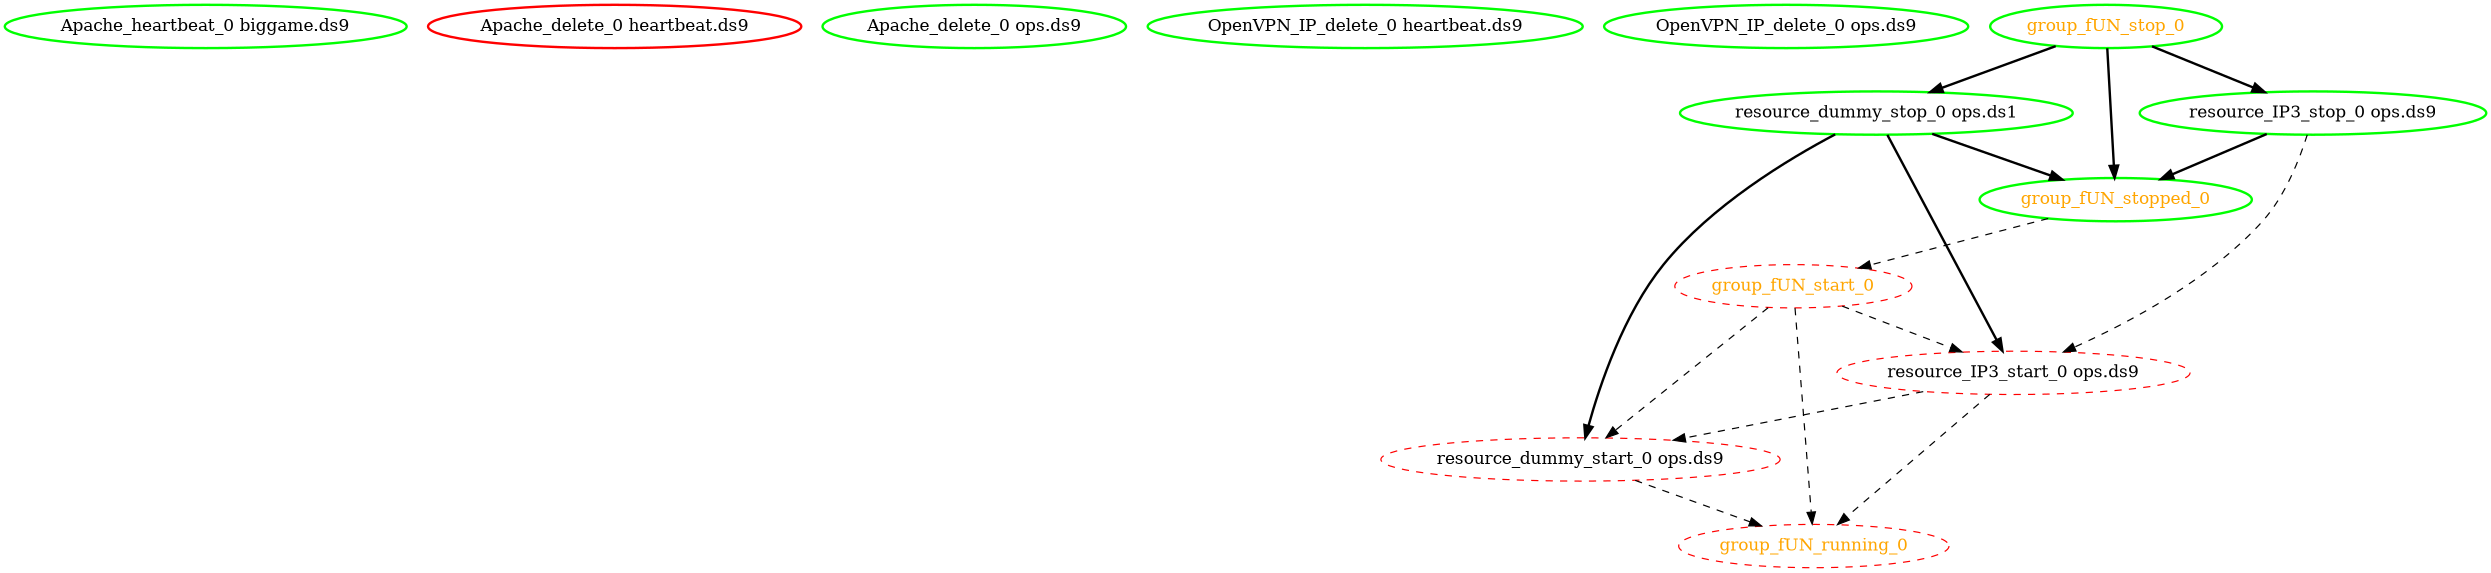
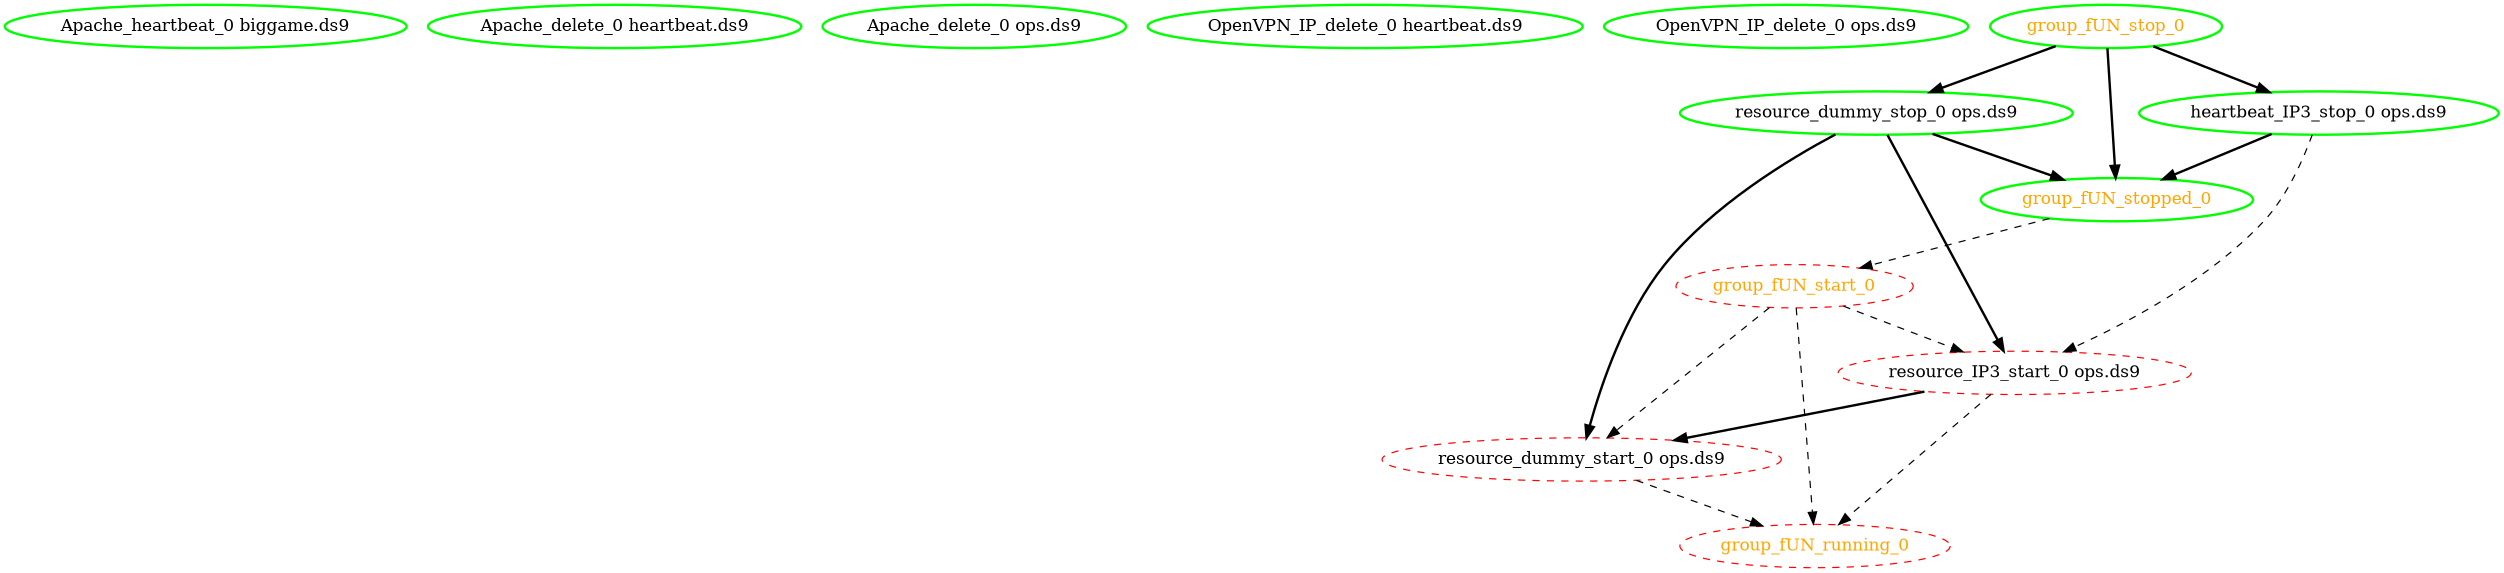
node "Apache_delete_0 heartbeat.ds9": color red -> green
node "resource_dummy_stop_0 ops.ds1": label "resource_dummy_stop_0 ops.ds1" -> "resource_dummy_stop_0 ops.ds9"
node "resource_IP3_stop_0 ops.ds9": label "resource_IP3_stop_0 ops.ds9" -> "heartbeat_IP3_stop_0 ops.ds9"
edge "resource_IP3_start_0 ops.ds9" -> "resource_dummy_start_0 ops.ds9": style dashed -> bold
